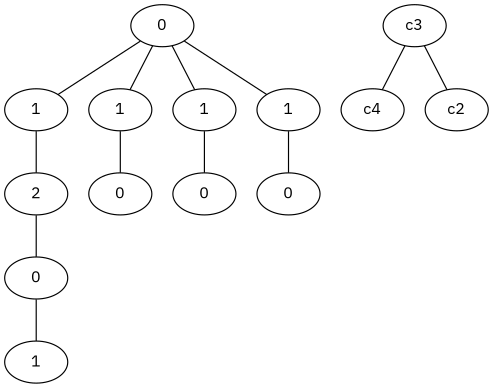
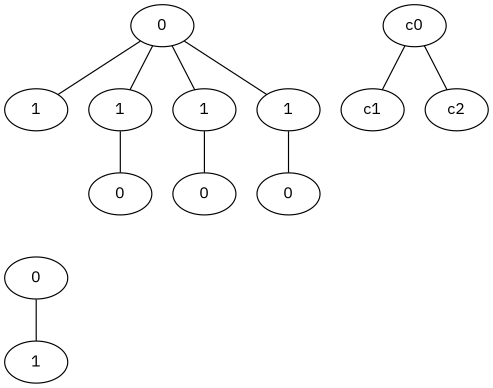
node "c3": label "c3" -> "c0"
node "c4": label "c4" -> "c1"
node "2": removed
